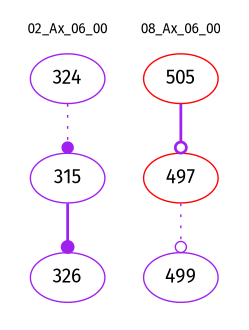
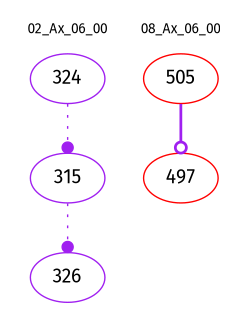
edge "315" -> "326": style bold -> dotted
node "499": removed
